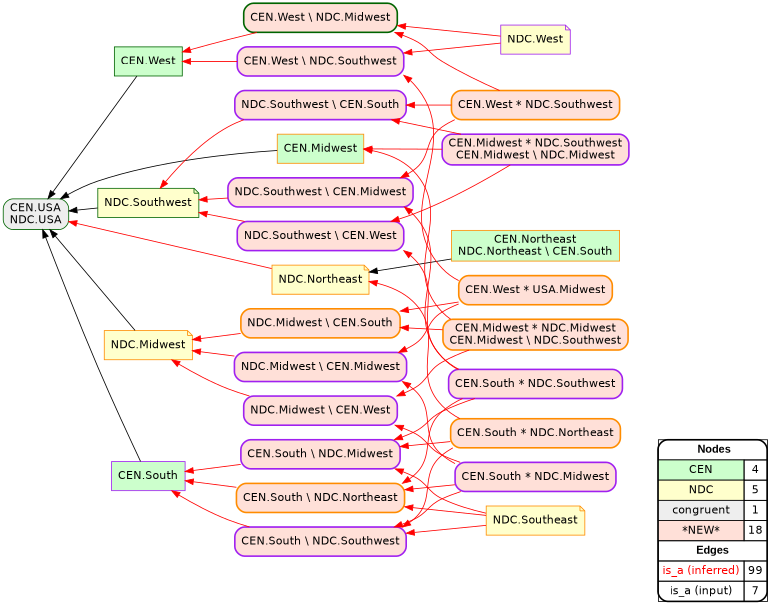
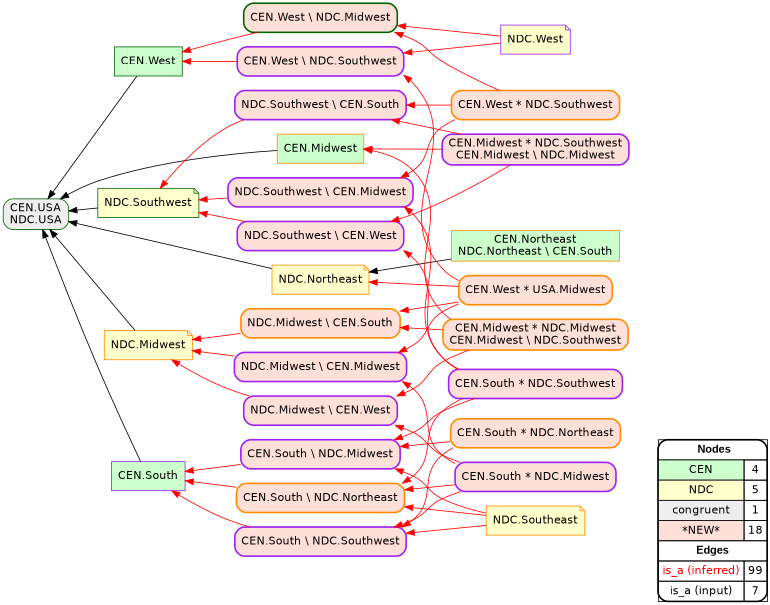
edge "NDC.Northeast" -> "CEN.USA NDC.USA": color #ff0000 -> #000000
edge "CEN.South * NDC.Northeast" -> "NDC.Northeast": now "CEN.West * USA.Midwest" -> "NDC.Northeast"
